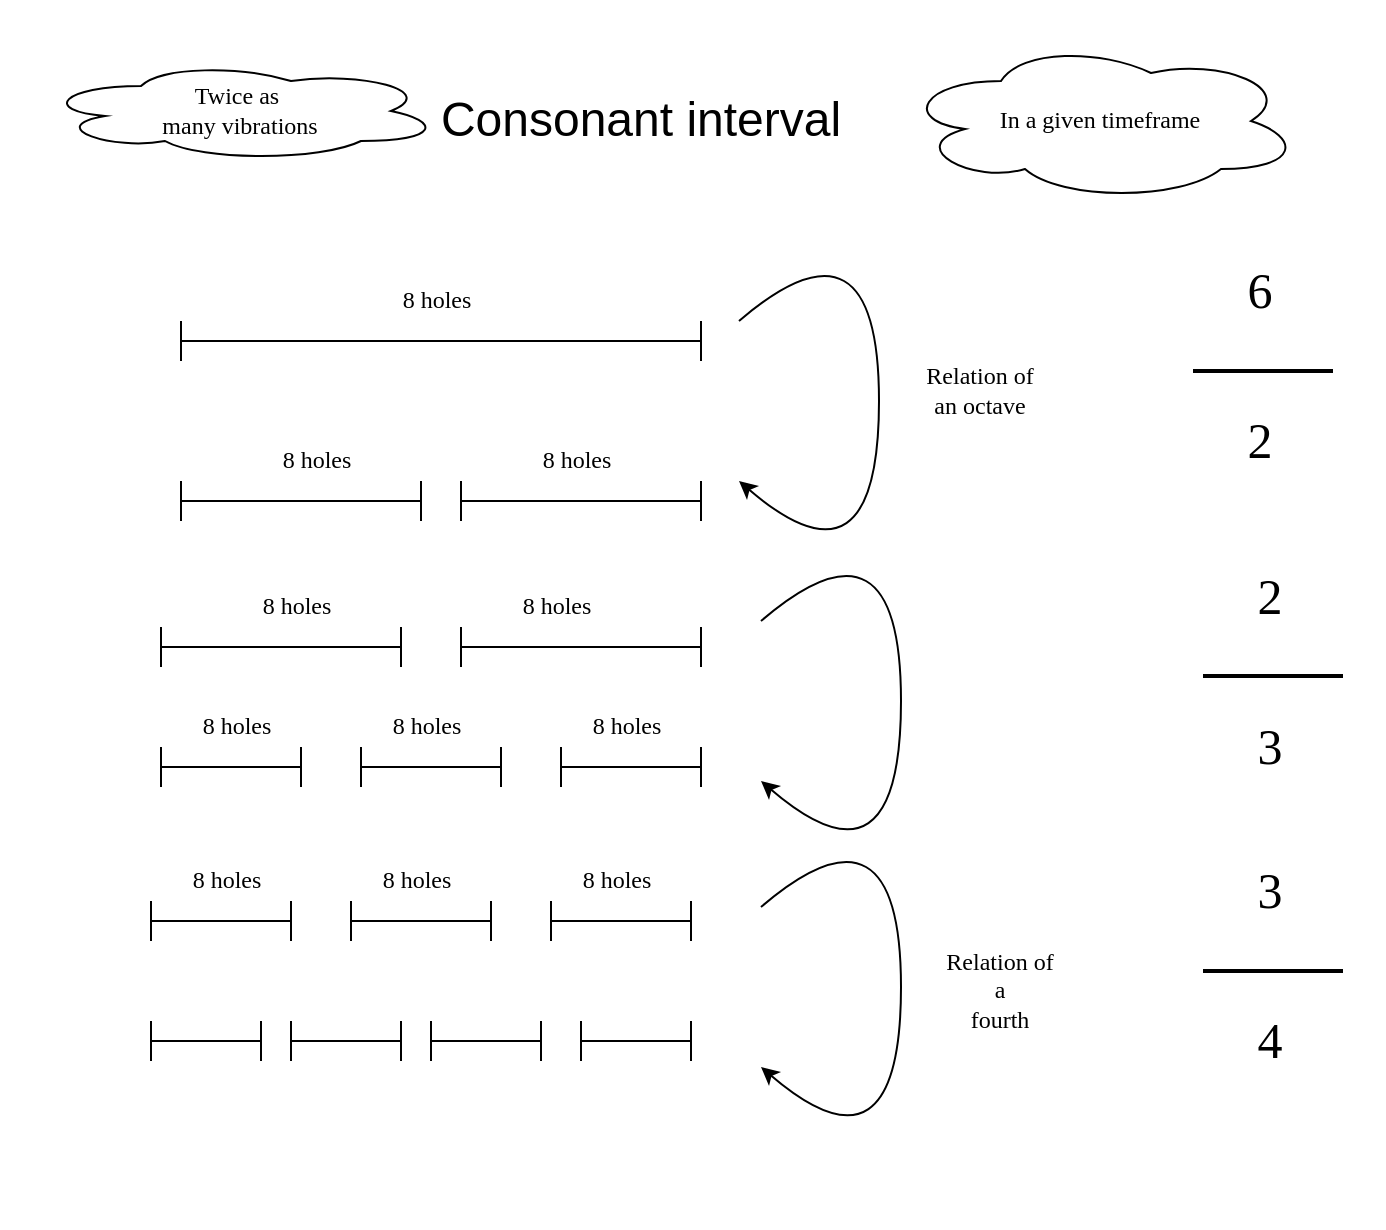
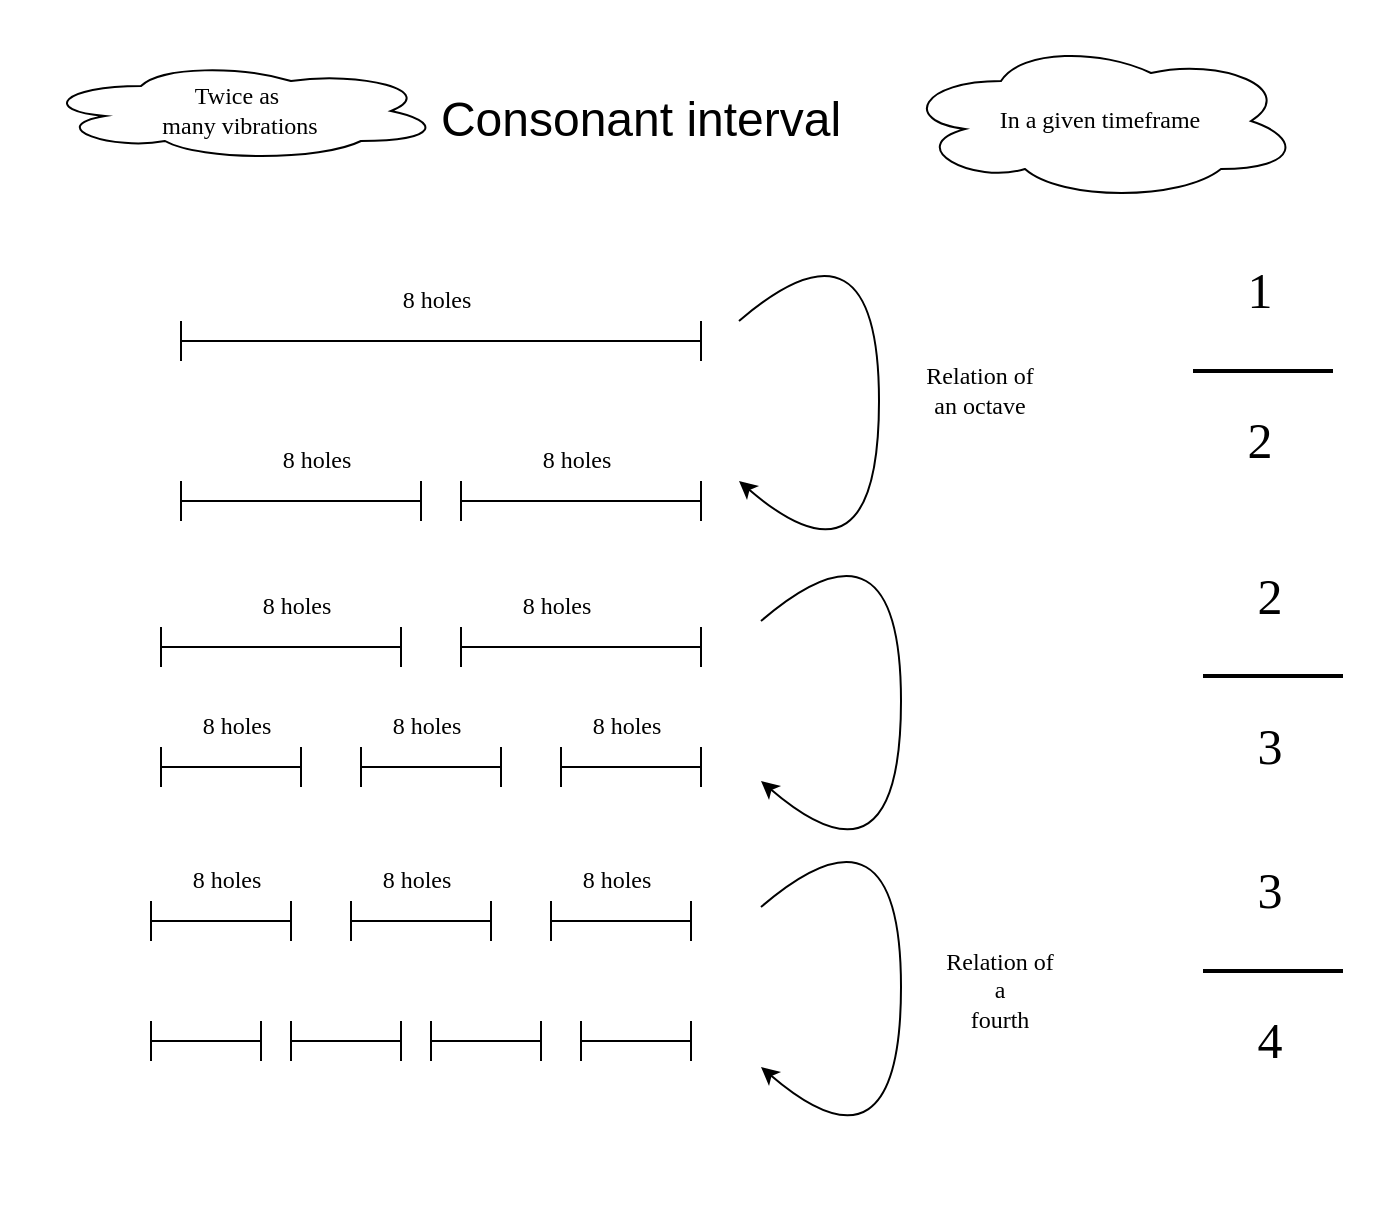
node "6": label "6" -> "1"
